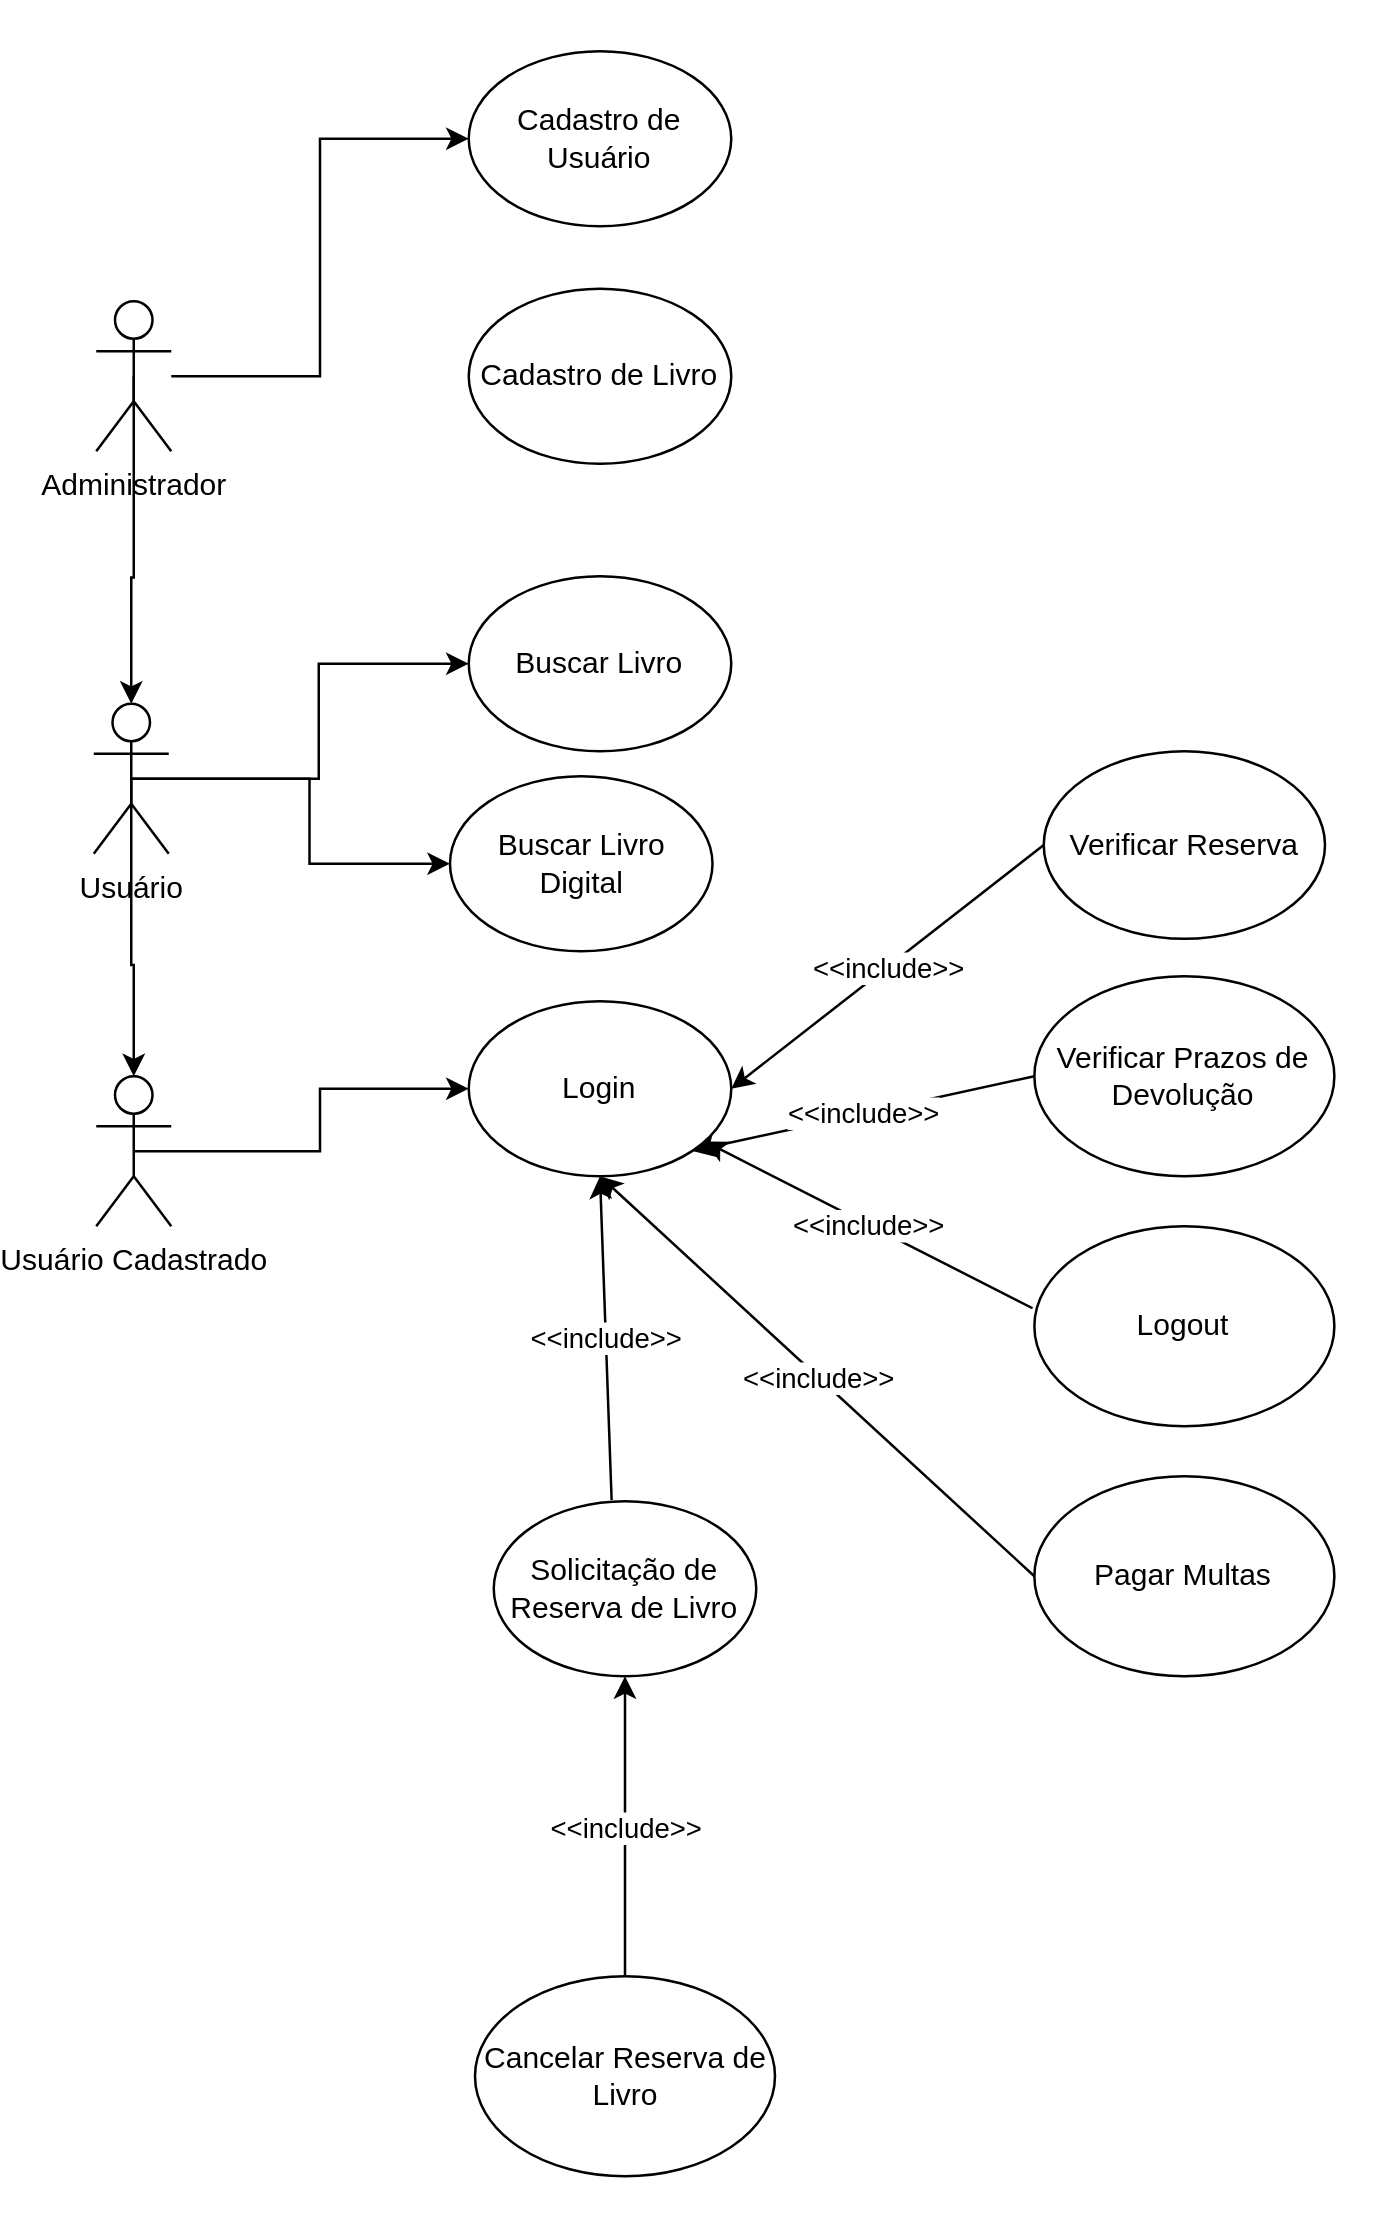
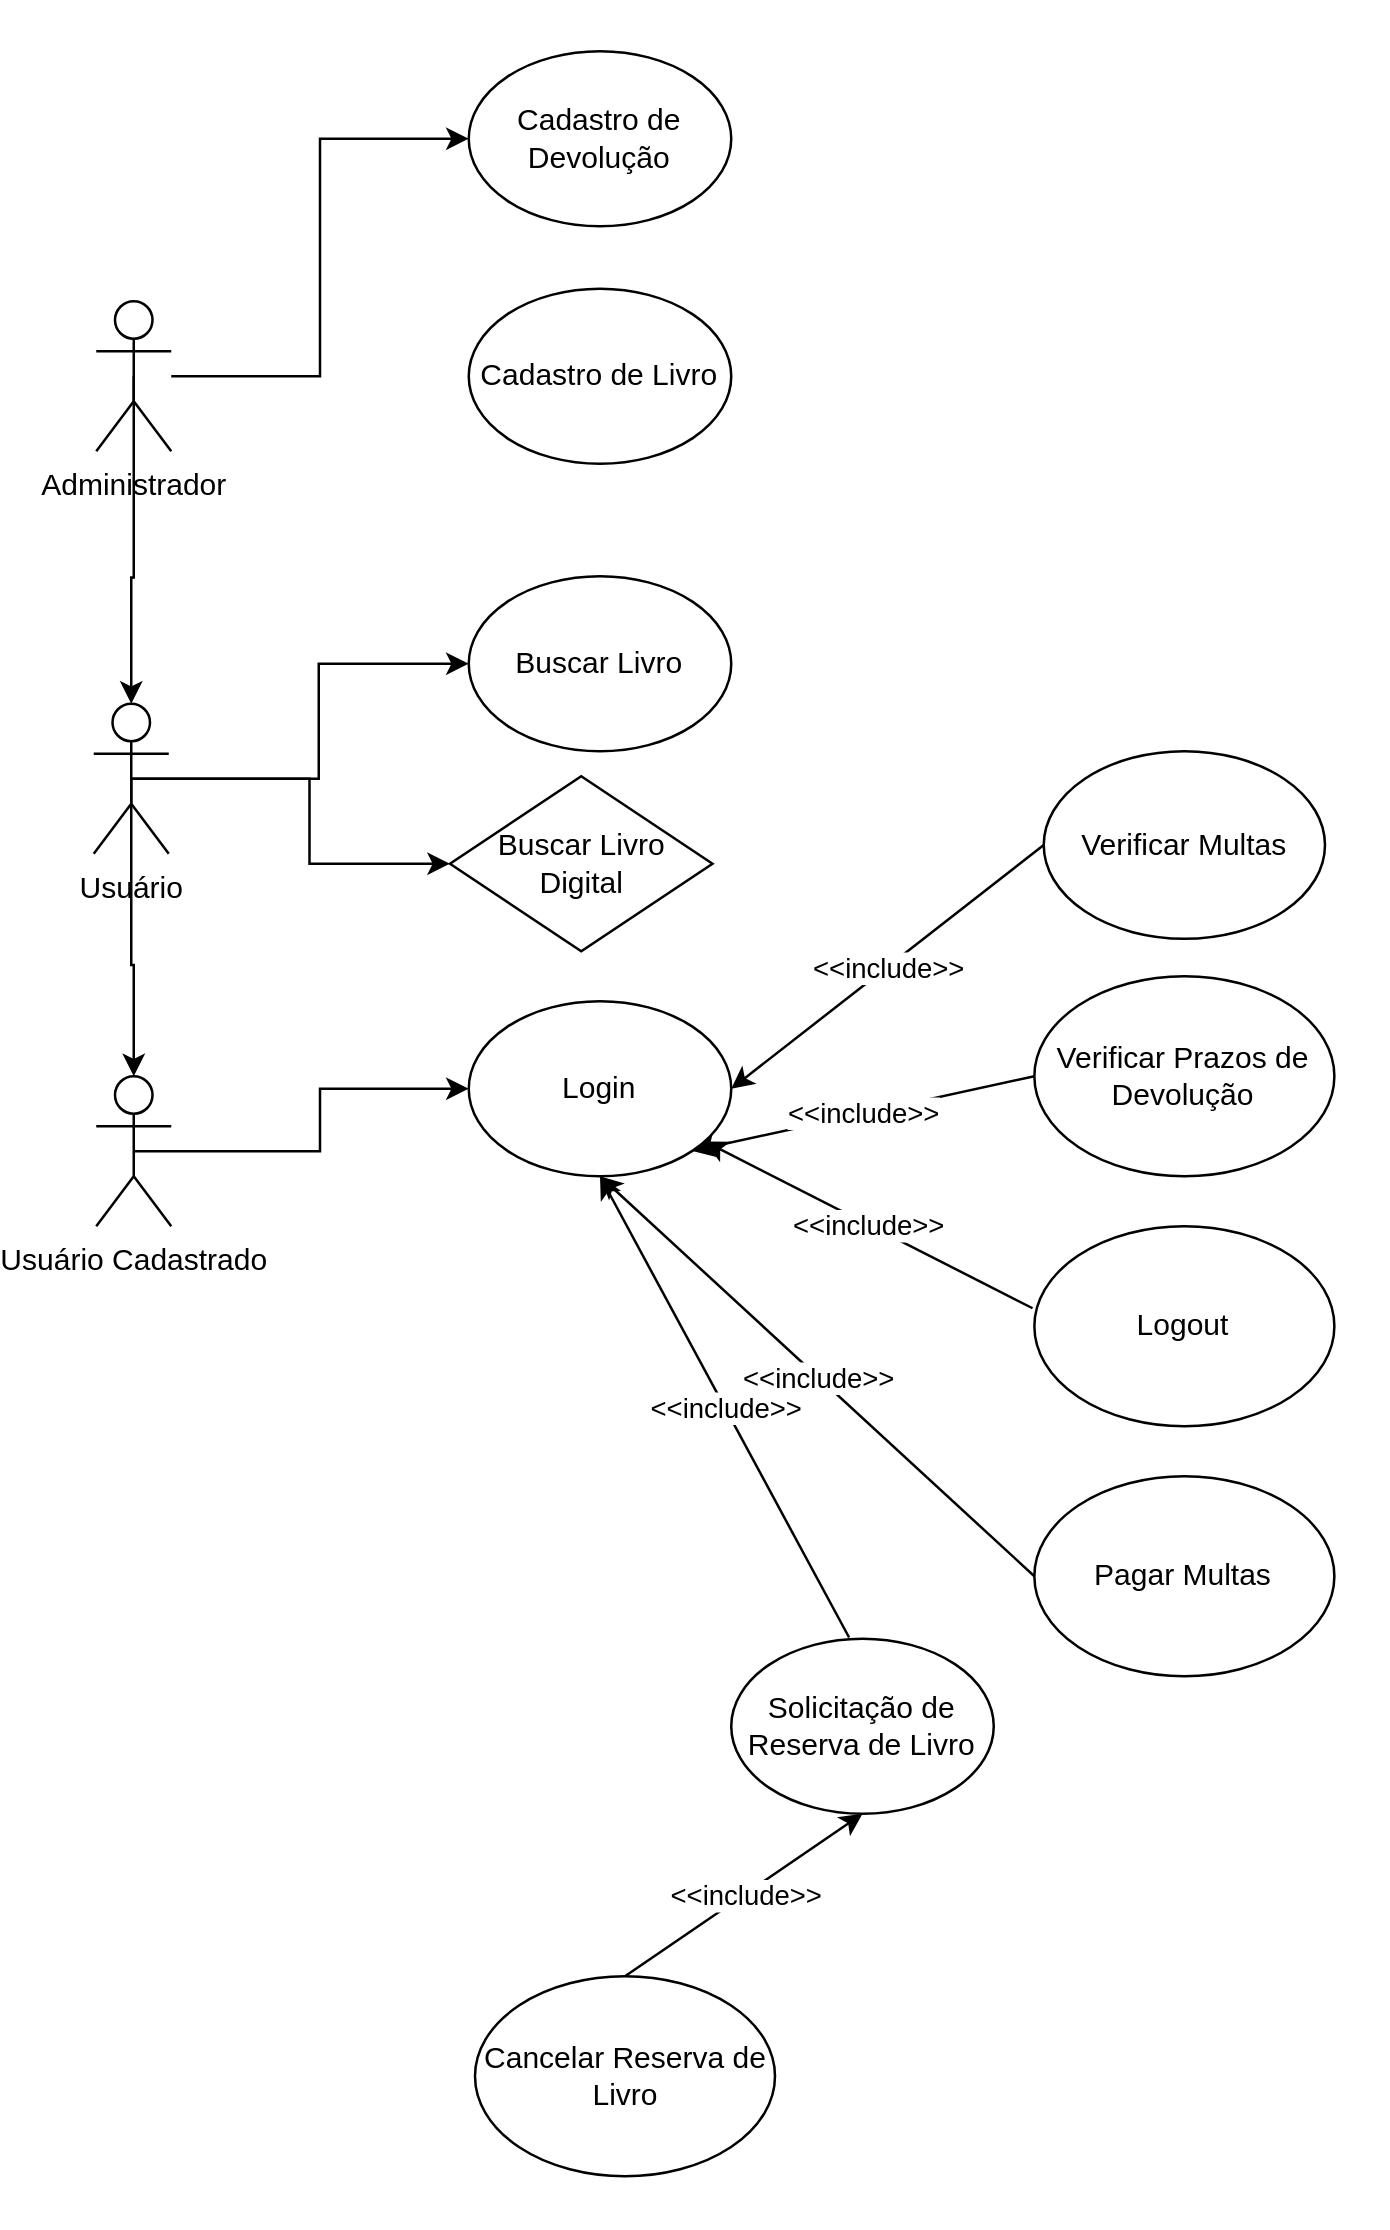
node "Cadastro de Usuário": label "Cadastro de Usuário" -> "Cadastro de Devolução"
node "Verificar Reserva": label "Verificar Reserva" -> "Verificar Multas"
node "Buscar Livro Digital": shape ellipse -> diamond
node "Solicitação de Reserva de Livro": moved (625, 1589) -> (863, 1726)
